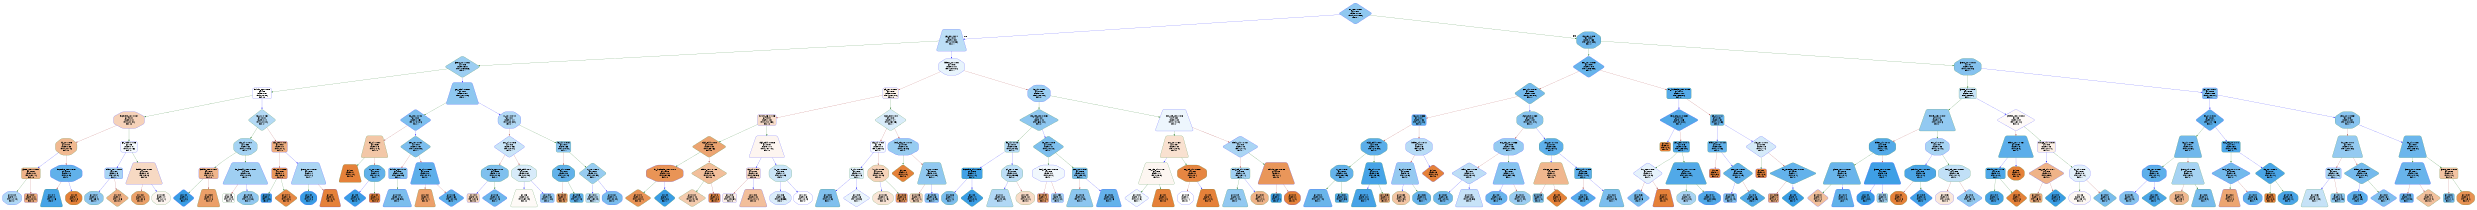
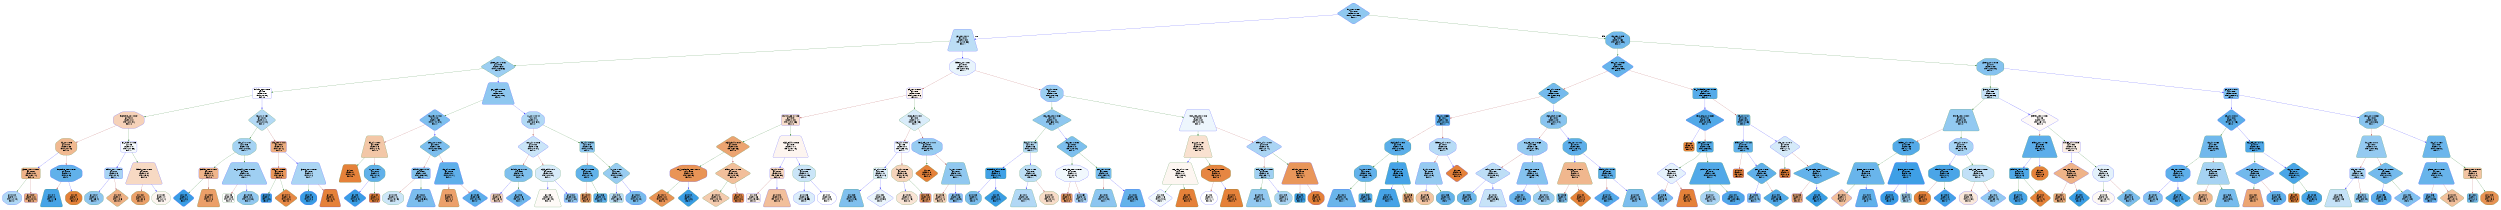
node "gini = 0.489 samples = 196 value = [130, 175] class = 1": added
node "gini = 0.408 samples = 7 value = [10, 4] class = 0": fillcolor #efb388 -> #aad5f4
